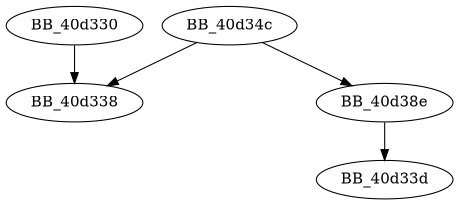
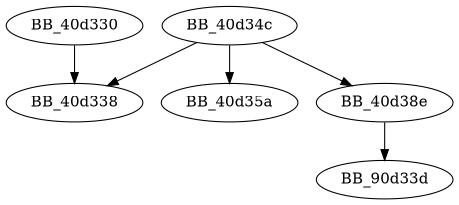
node "BB_40d35a": added
node "BB_40d33d": label "BB_40d33d" -> "BB_90d33d"
